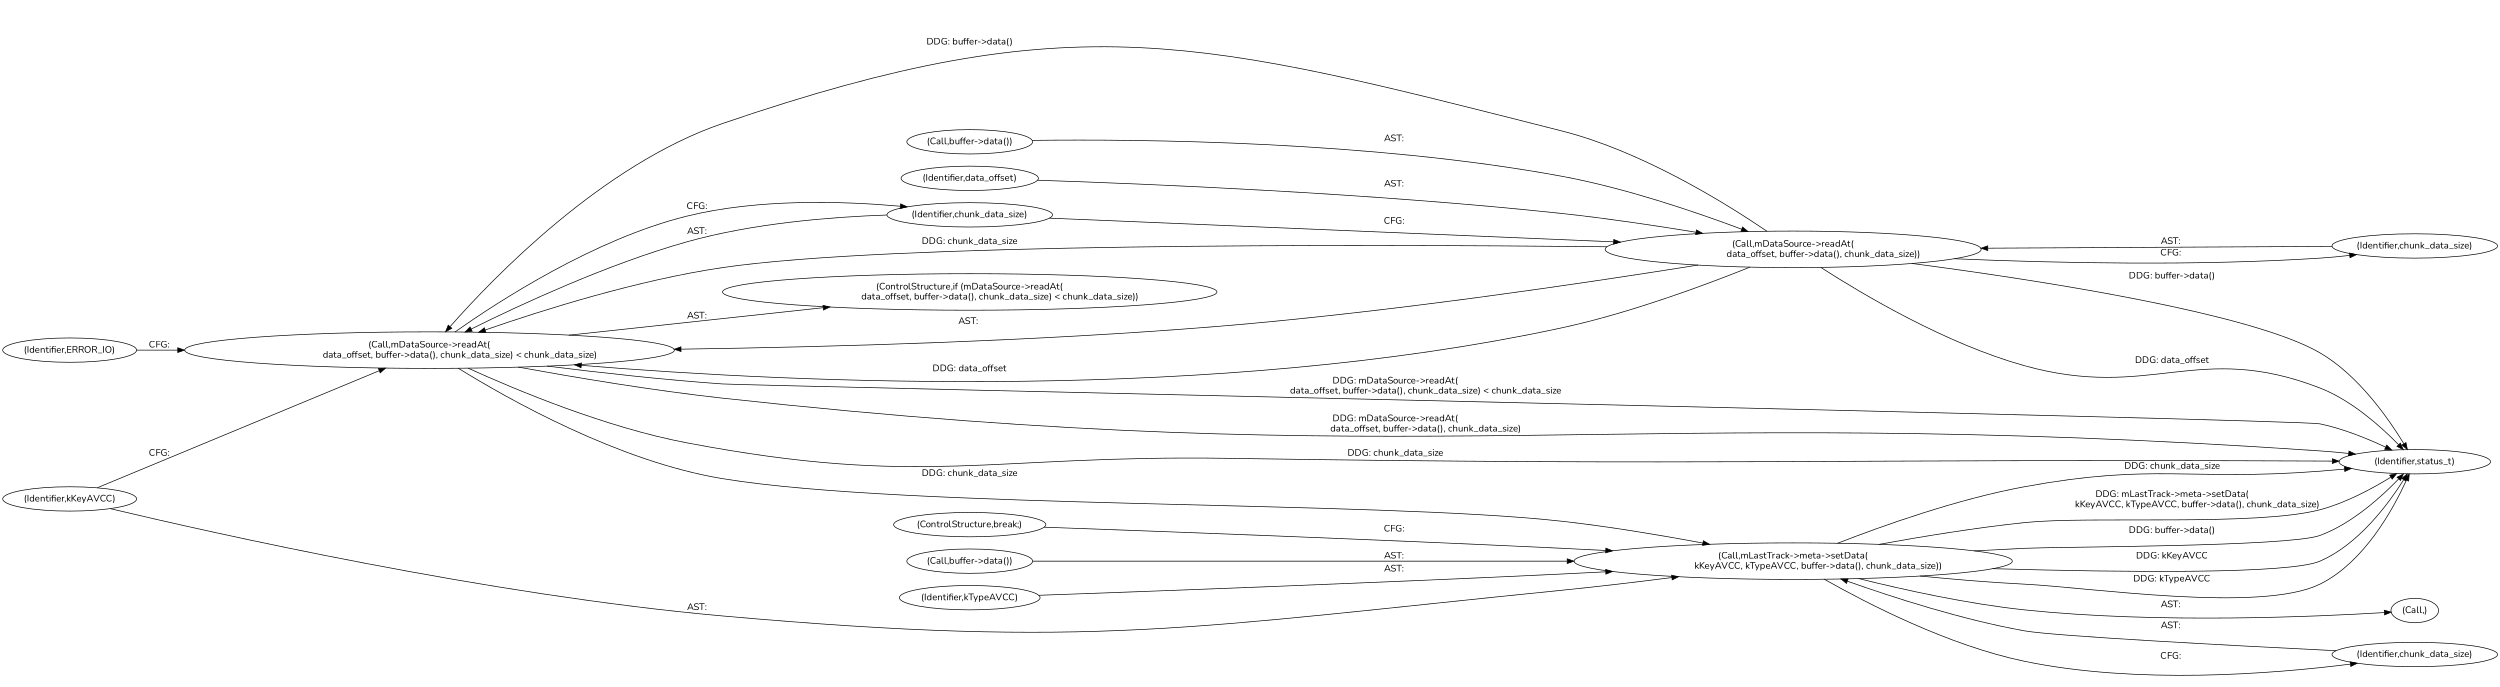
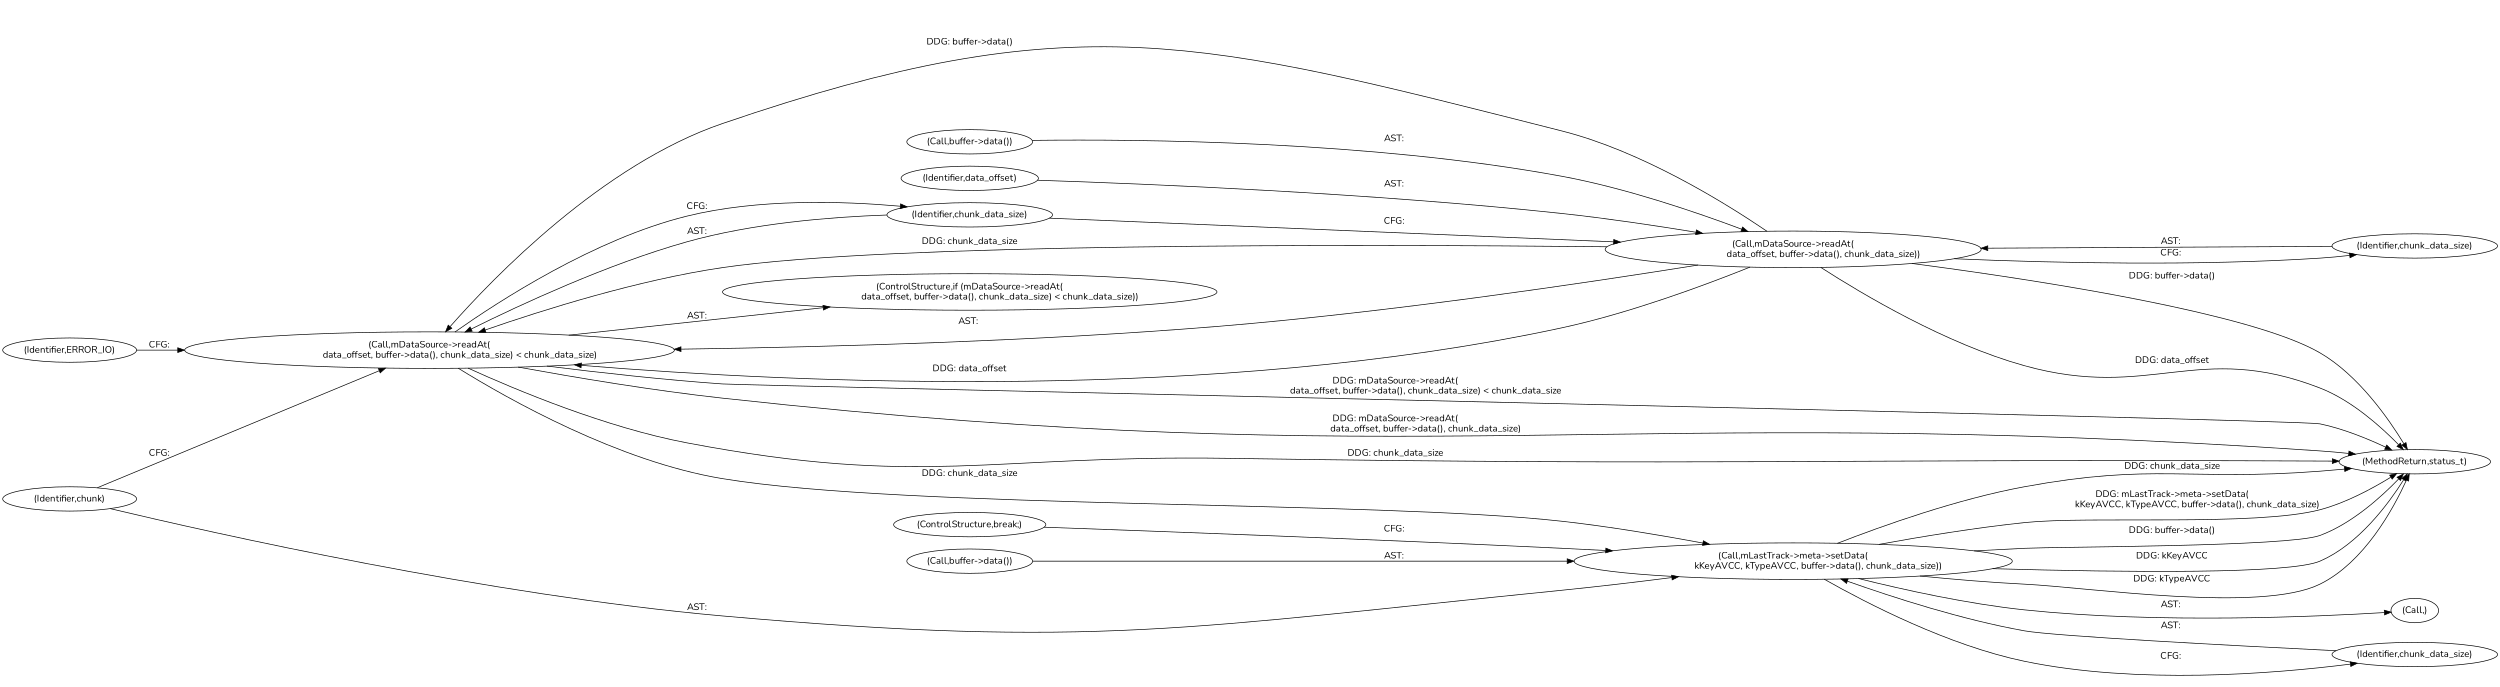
node "(Identifier,status_t)": label "(Identifier,status_t)" -> "(MethodReturn,status_t)"
node "(Identifier,kKeyAVCC)": label "(Identifier,kKeyAVCC)" -> "(Identifier,chunk)"
node "(Identifier,kTypeAVCC)": removed
